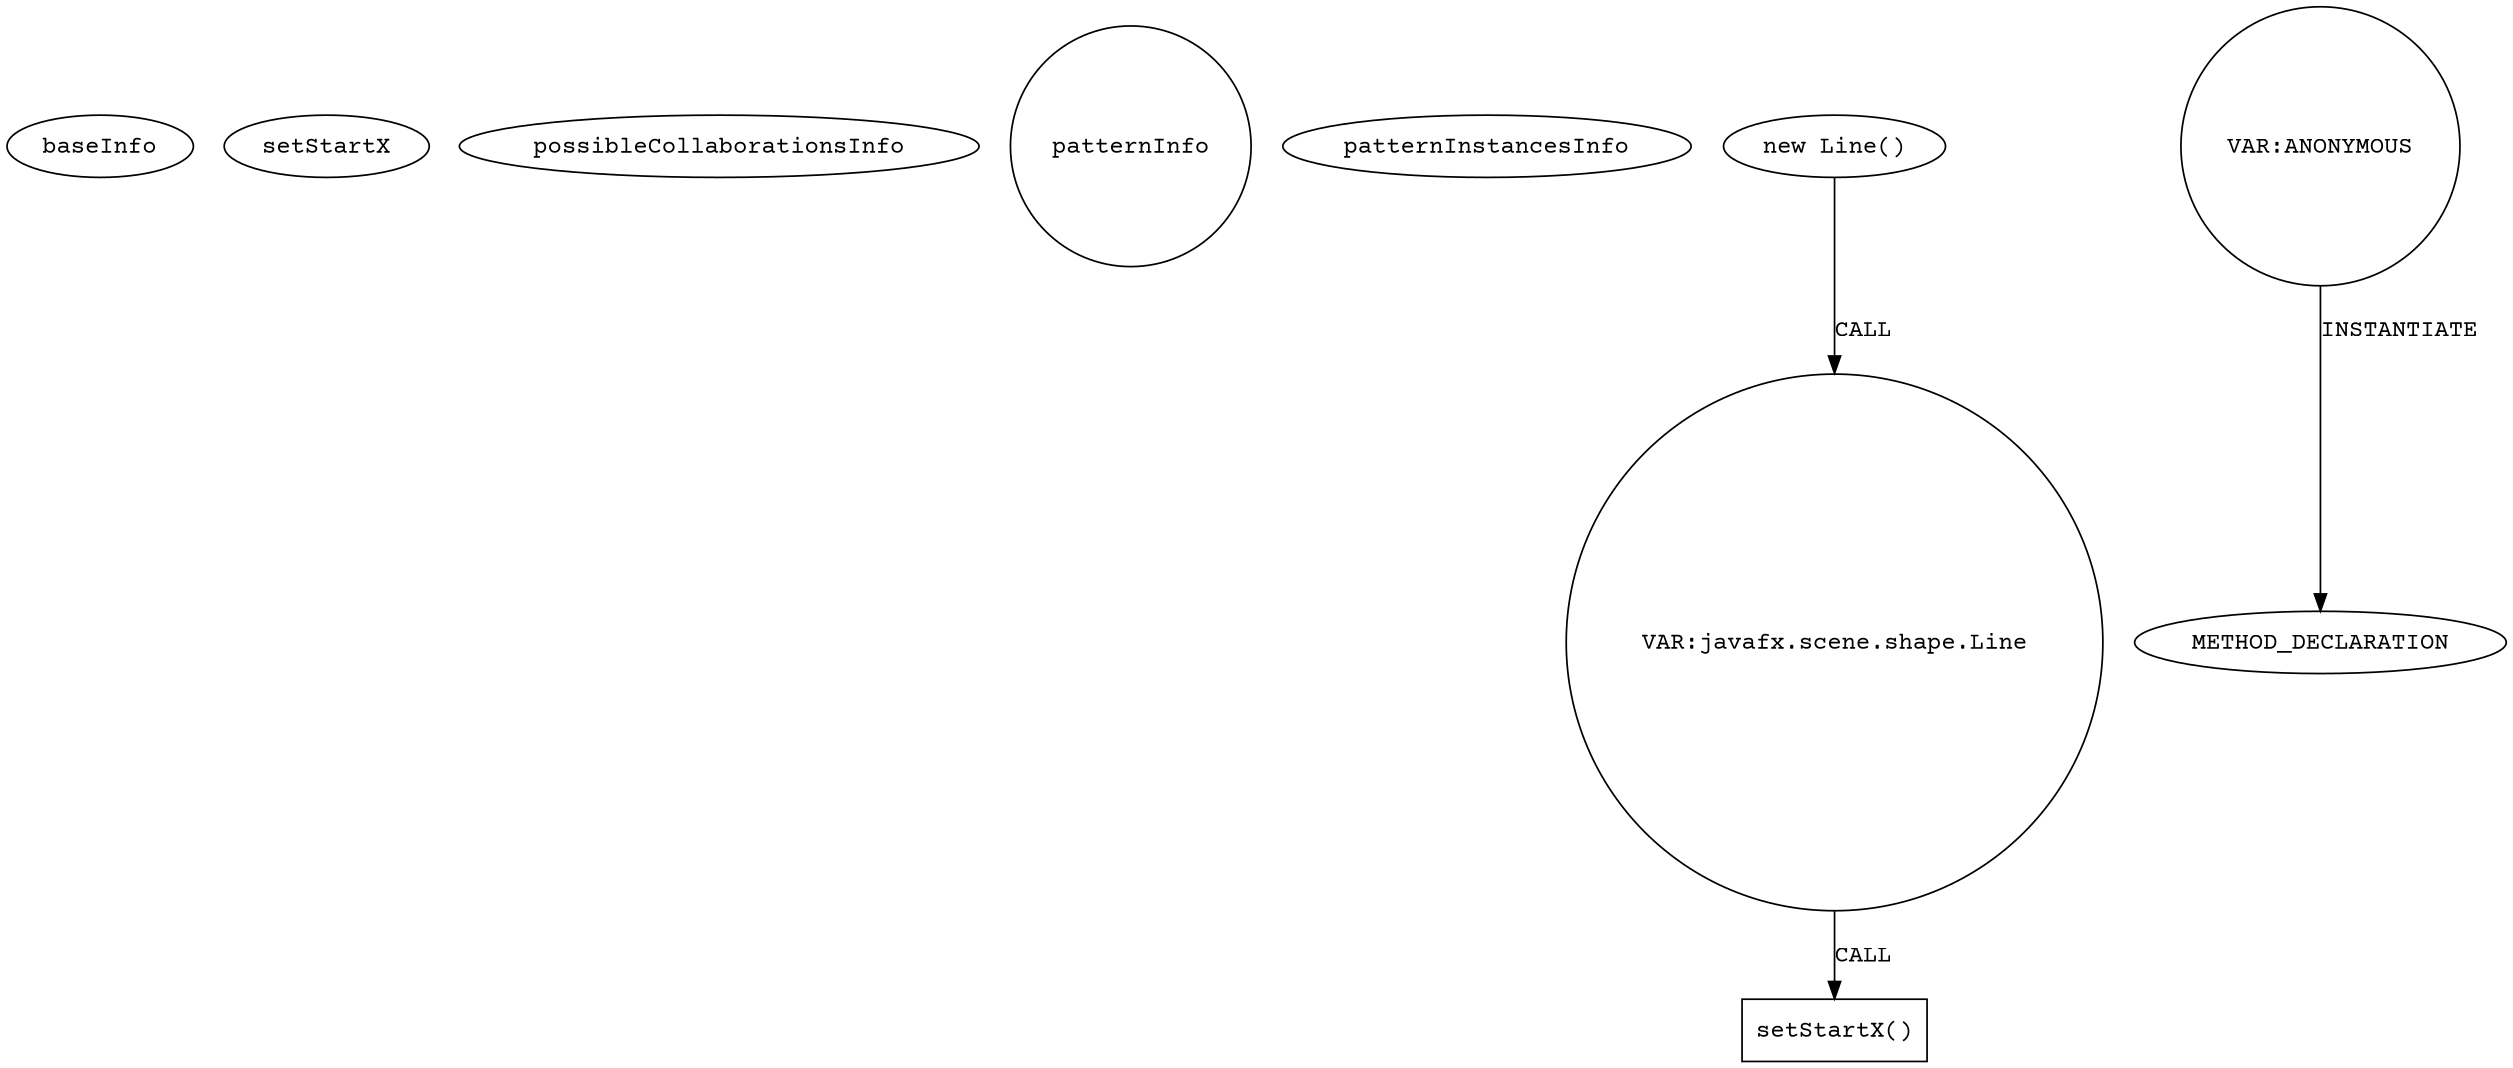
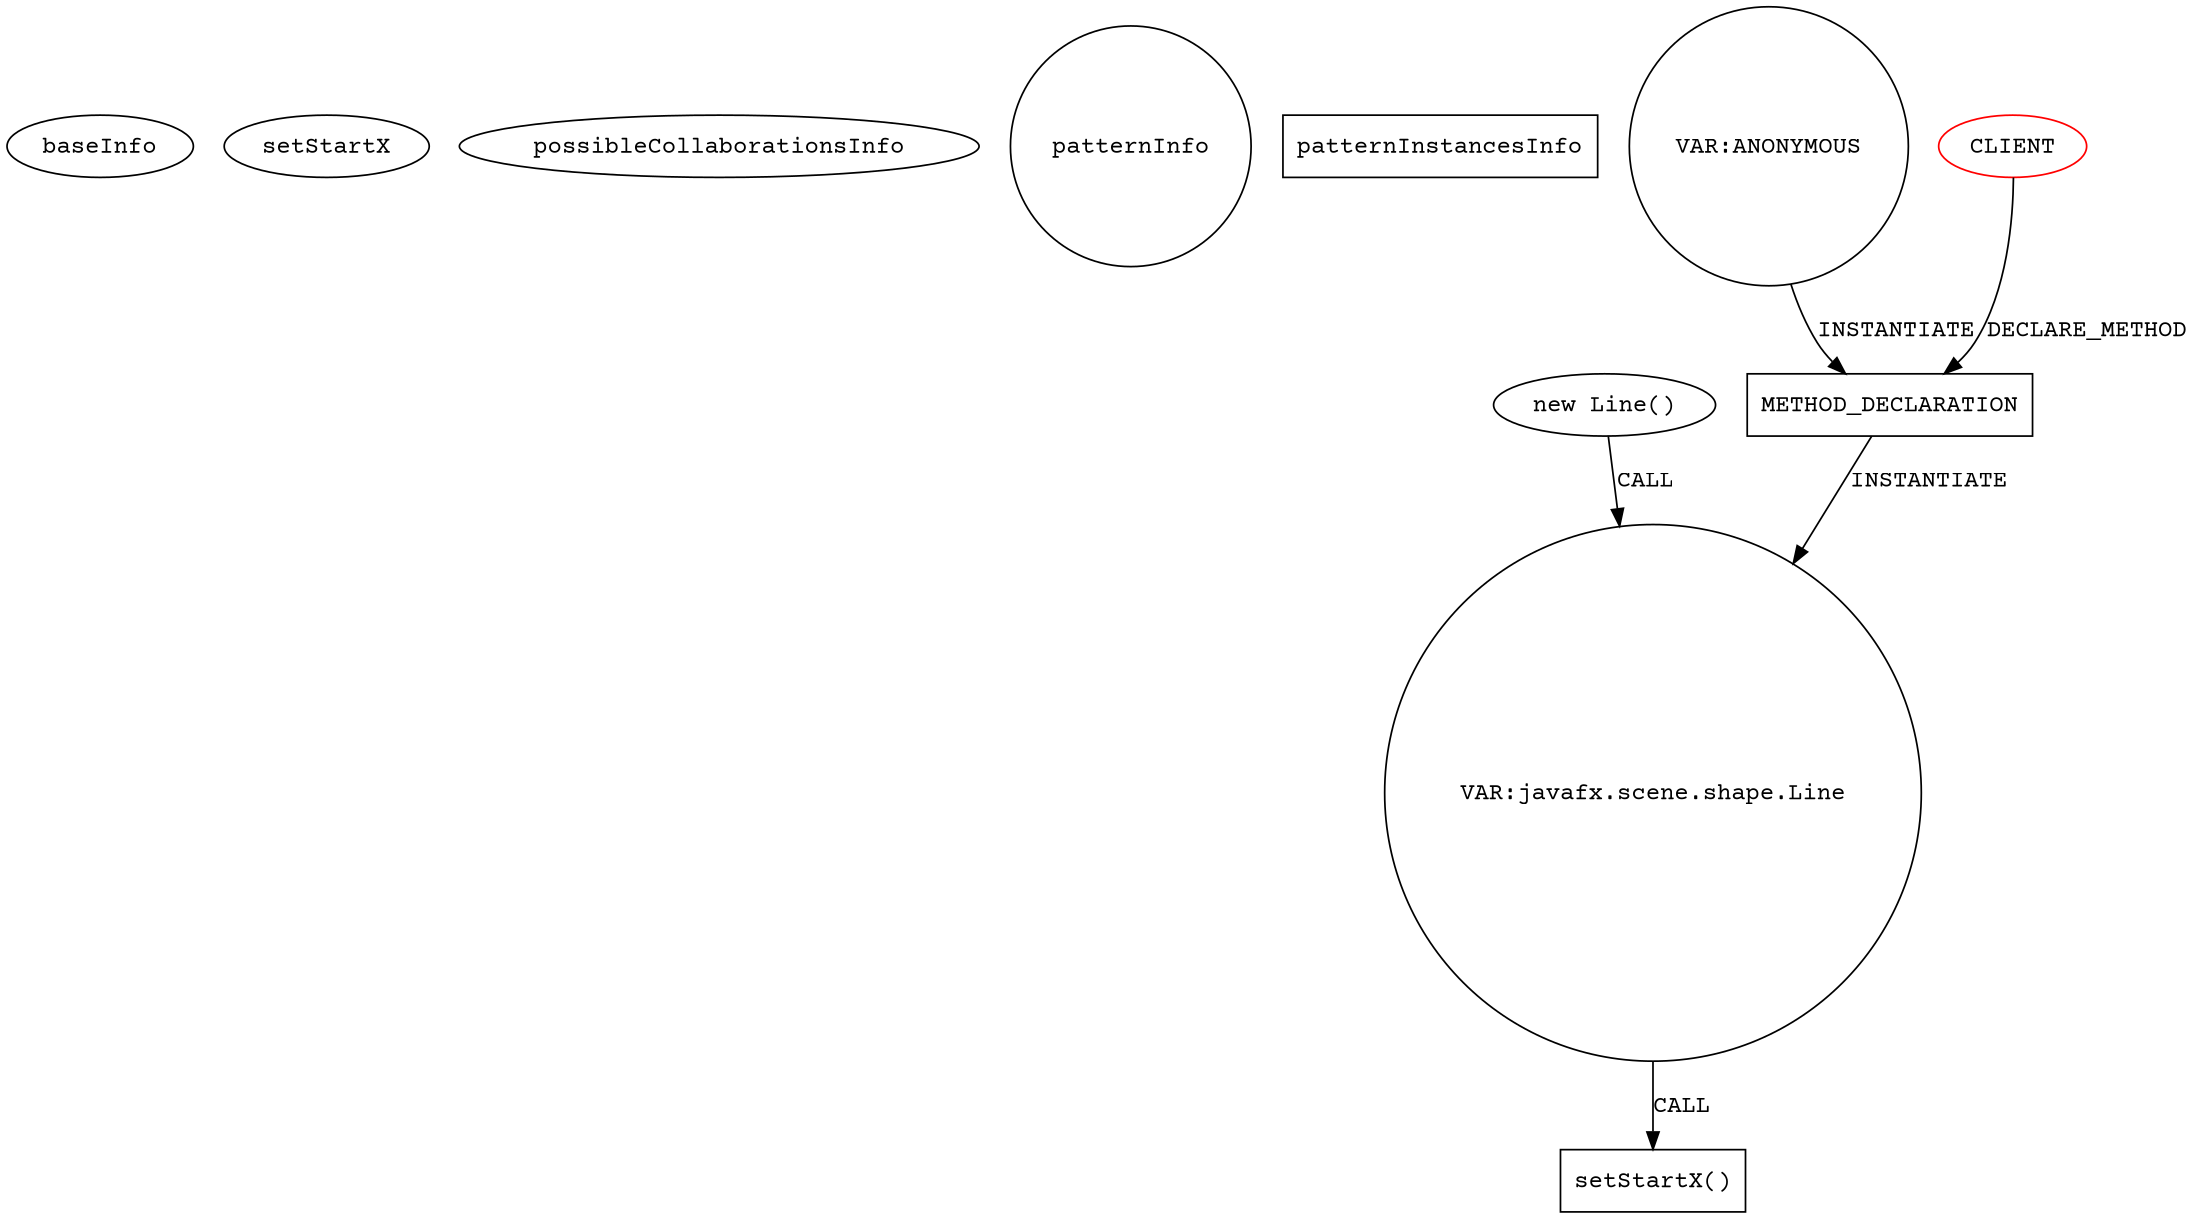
node "patternInstancesInfo": shape ellipse -> box
node "CLIENT": added
edge "METHOD_DECLARATION" -> "VAR:javafx.scene.shape.Line": added, label "INSTANTIATE"
node "METHOD_DECLARATION": shape ellipse -> box
